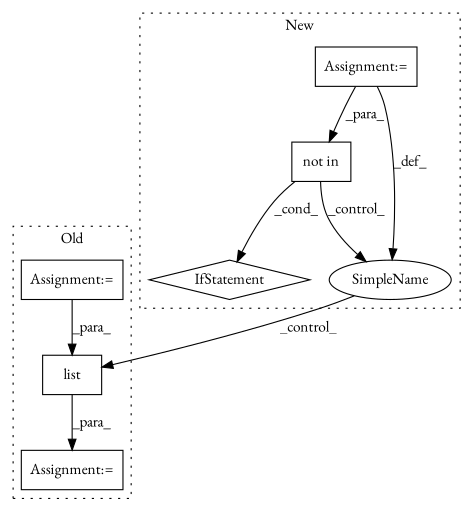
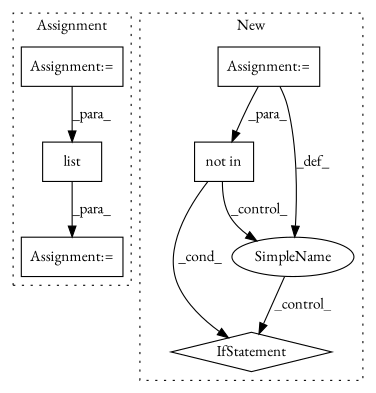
cluster "Old": label "Old" -> "Assignment"
edge "SimpleName" -> "list": now "SimpleName" -> "IfStatement"
